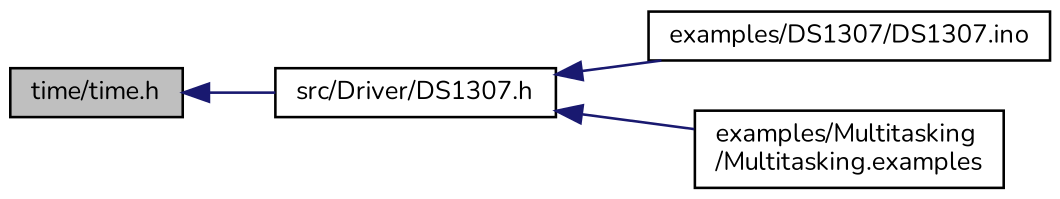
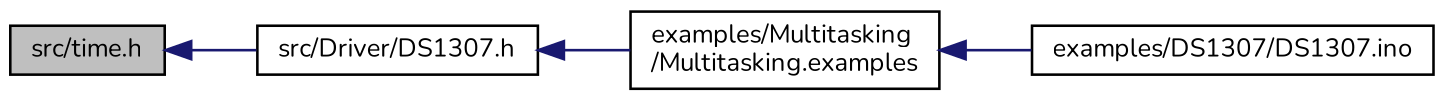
edge "examples/DS1307/DS1307.ino" -> "src/Driver/DS1307.h": now "examples/DS1307/DS1307.ino" -> "examples/Multitasking /Multitasking.examples"
node "time/time.h": label "time/time.h" -> "src/time.h"
